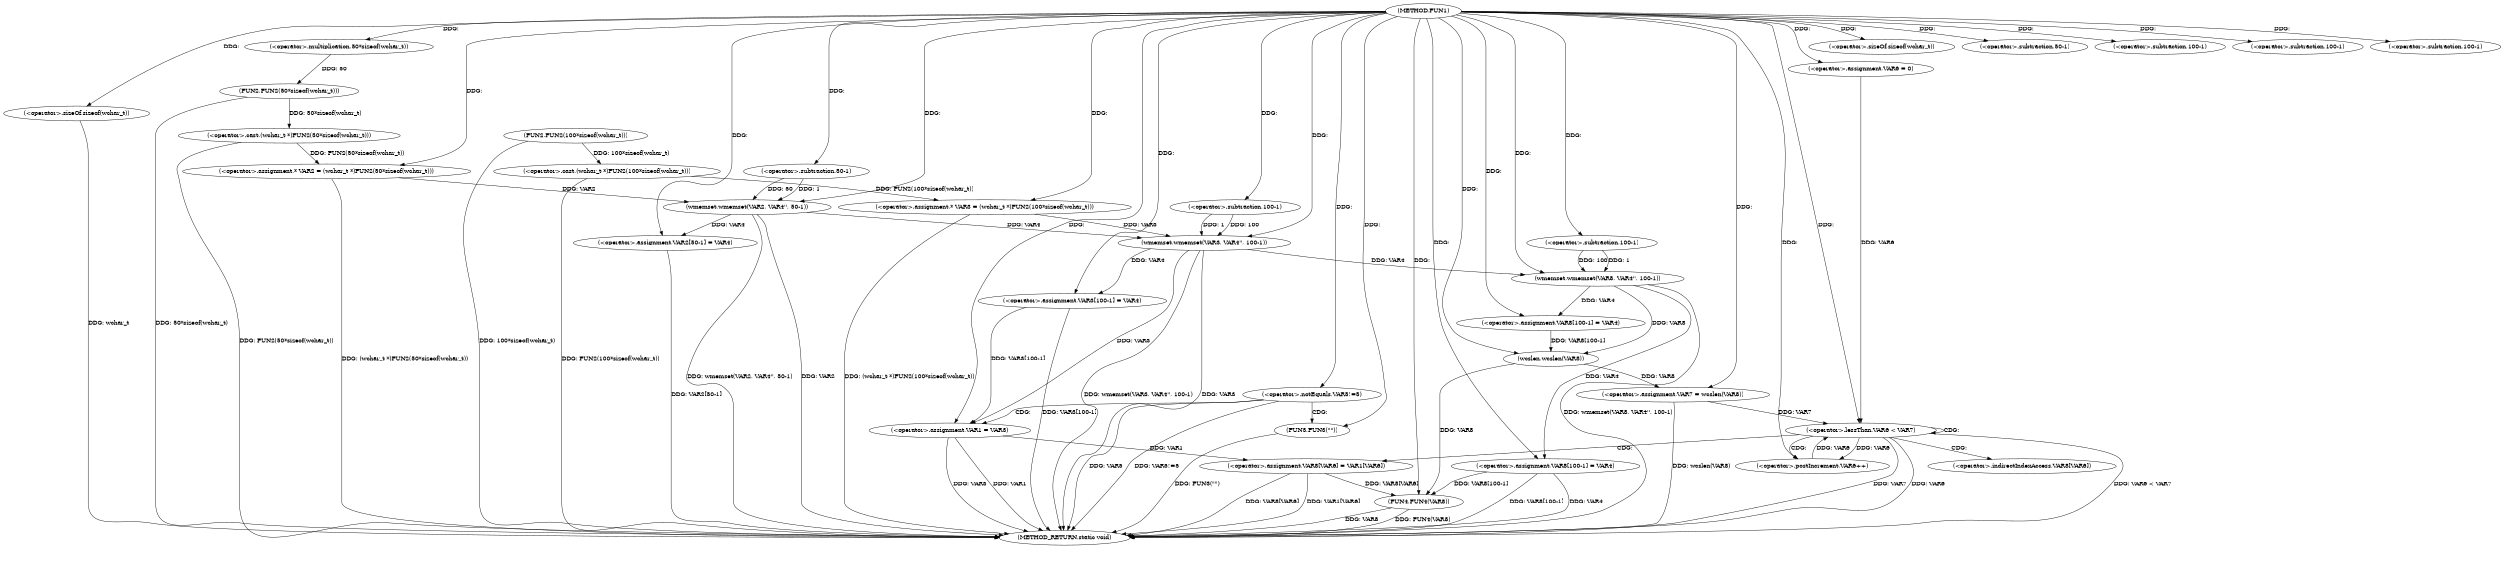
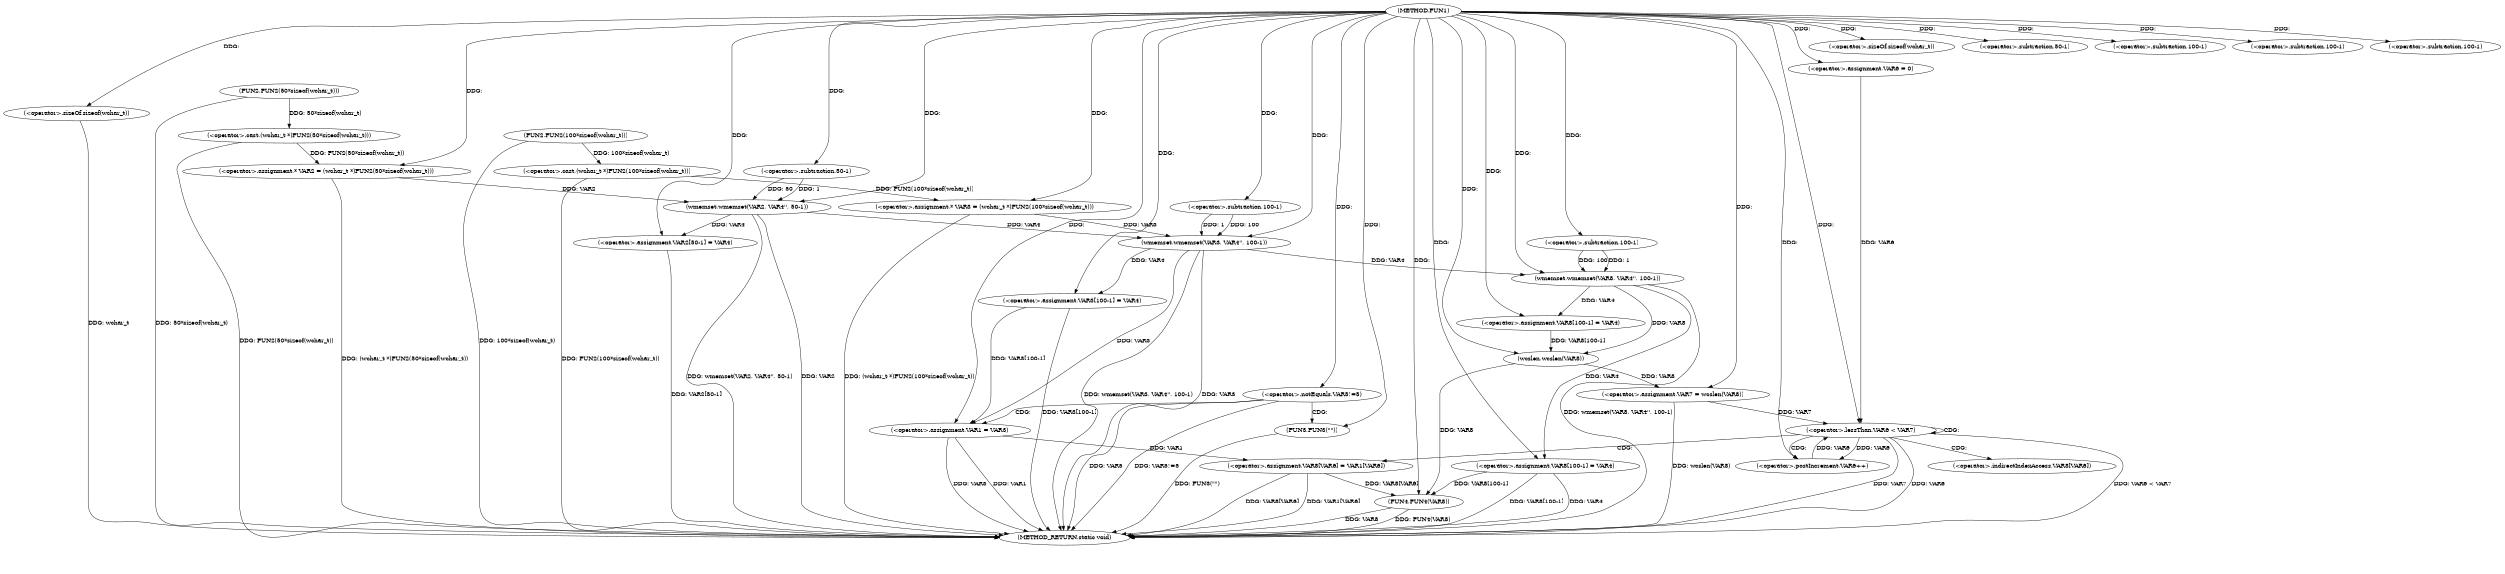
node "(<operator>.multiplication,50*sizeof(wchar_t))": removed
